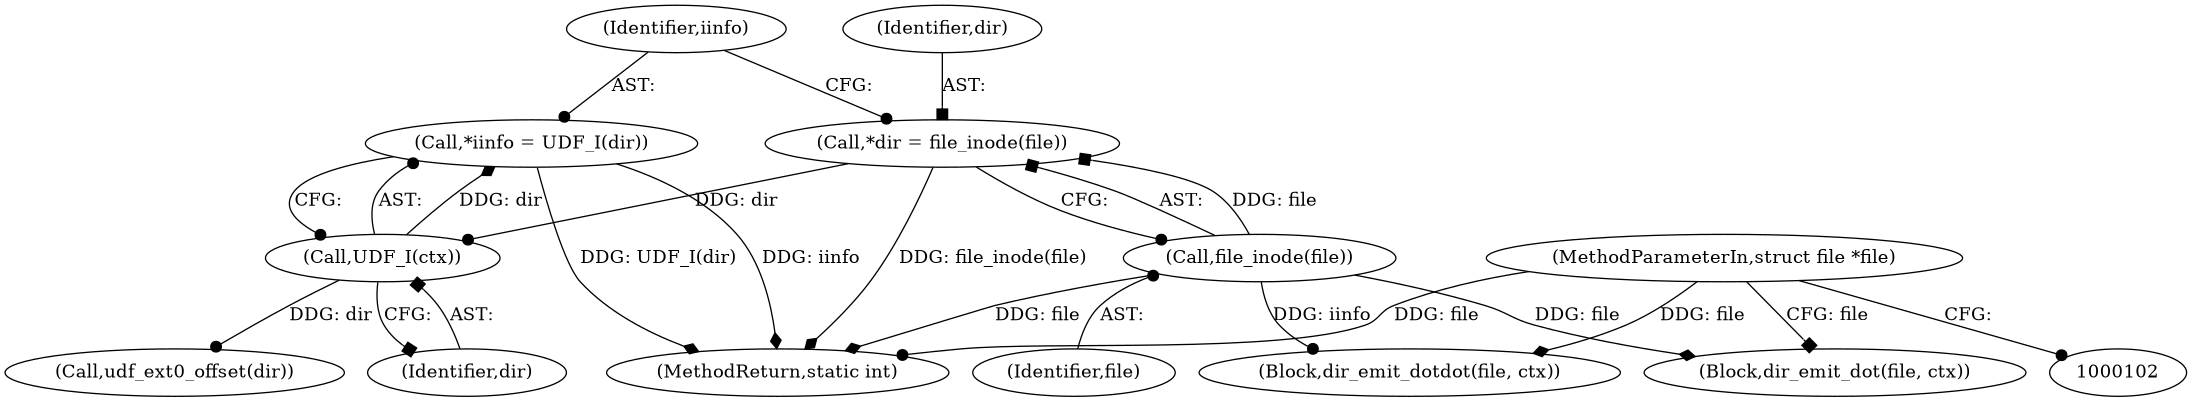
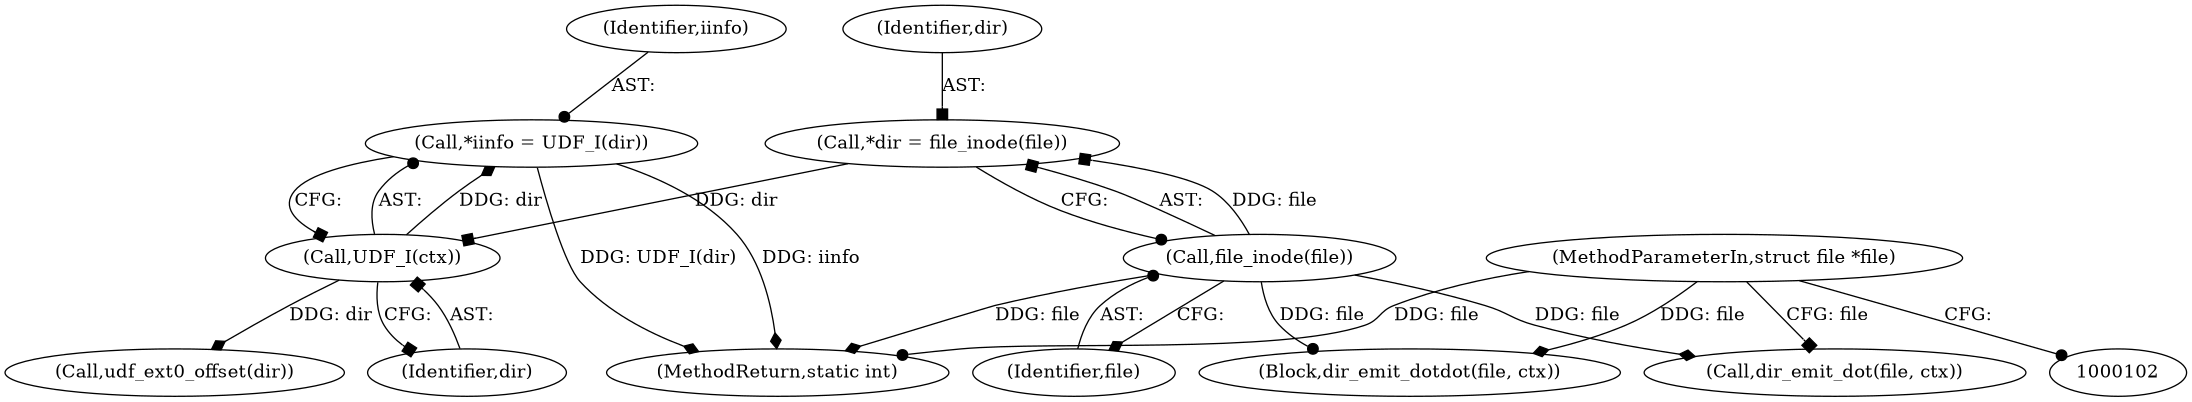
edge "(Identifier,iinfo)" -> "(Call,*dir = file_inode(file))": removed, label "CFG:"
edge "(Call,*iinfo = UDF_I(dir))" -> "(Call,UDF_I(ctx))": arrowhead dot -> box
edge "(Call,*dir = file_inode(file))" -> "(Call,UDF_I(ctx))": arrowhead dot -> box
edge "(Call,*dir = file_inode(file))" -> "(MethodReturn,static int)": removed, label "DDG: file_inode(file)"
edge "(Call,UDF_I(ctx))" -> "(Call,udf_ext0_offset(dir))": arrowhead dot -> diamond
edge "(Call,file_inode(file))" -> "(Identifier,file)": added, label "CFG:"
edge "(Call,file_inode(file))" -> "(Block,dir_emit_dotdot(file, ctx))": label "DDG: iinfo" -> "DDG: file"
node "(Block,dir_emit_dot(file, ctx))": label "(Block,dir_emit_dot(file, ctx))" -> "(Call,dir_emit_dot(file, ctx))"
